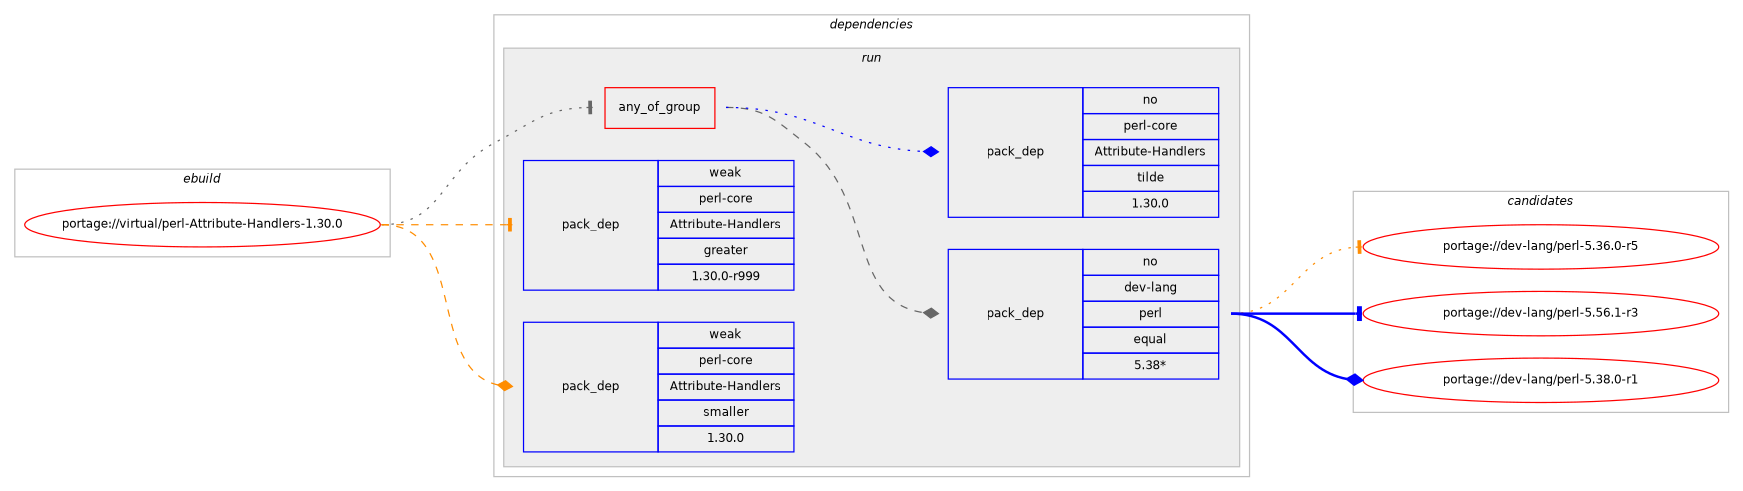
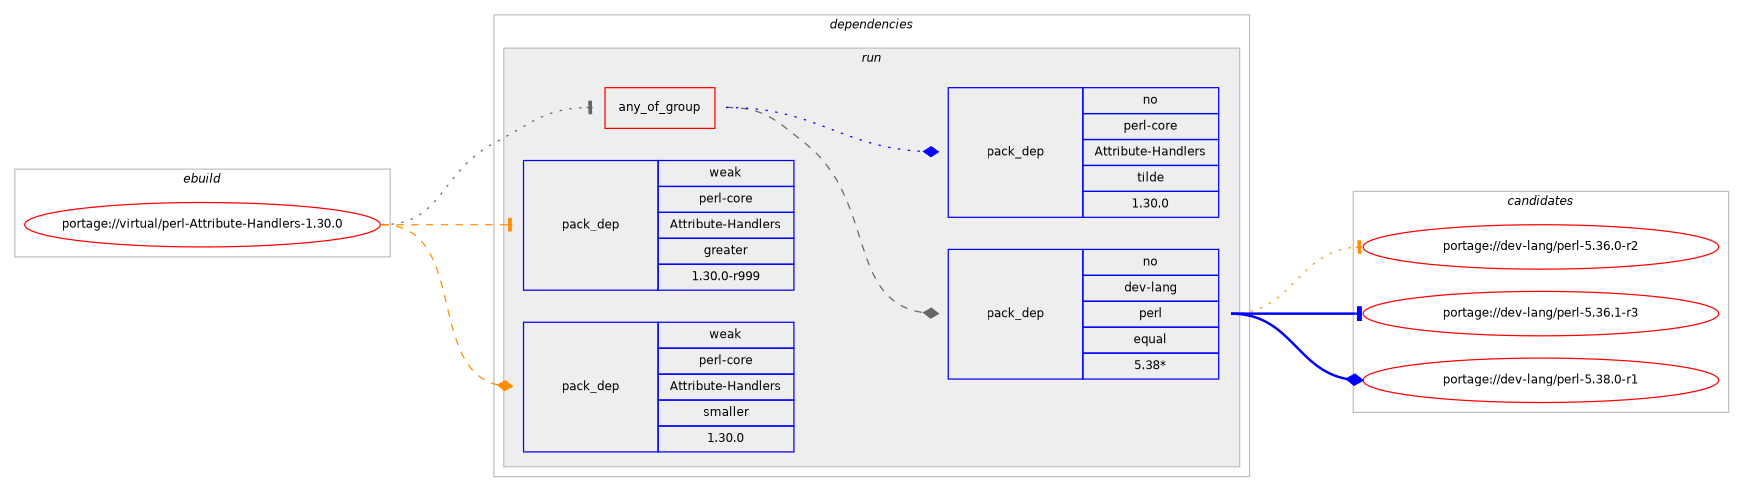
node "portage://dev-lang/perl-5.36.0-r5": label "portage://dev-lang/perl-5.36.0-r5" -> "portage://dev-lang/perl-5.36.0-r2"
node "portage://dev-lang/perl-5.56.1-r3": label "portage://dev-lang/perl-5.56.1-r3" -> "portage://dev-lang/perl-5.36.1-r3"
